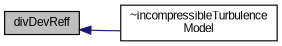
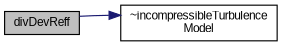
edge "~incompressibleTurbulence Model" -> "divDevReff": reversed
